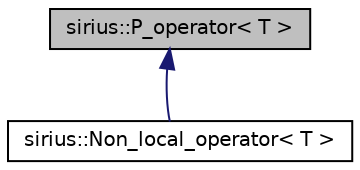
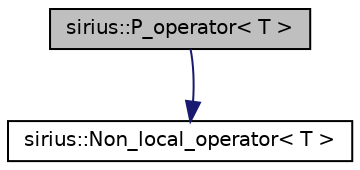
edge "sirius::Non_local_operator< T >" -> "sirius::P_operator< T >": reversed
